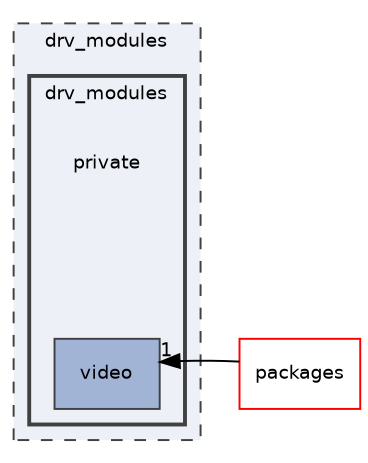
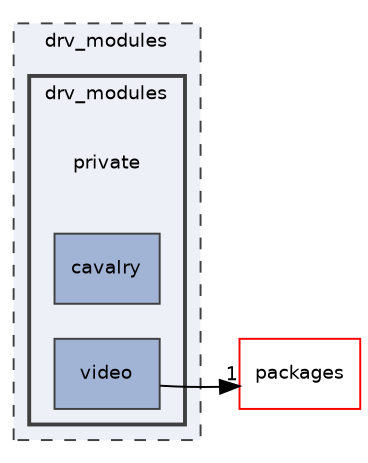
node "cavalry": added
edge "packages" -> "video": reversed
